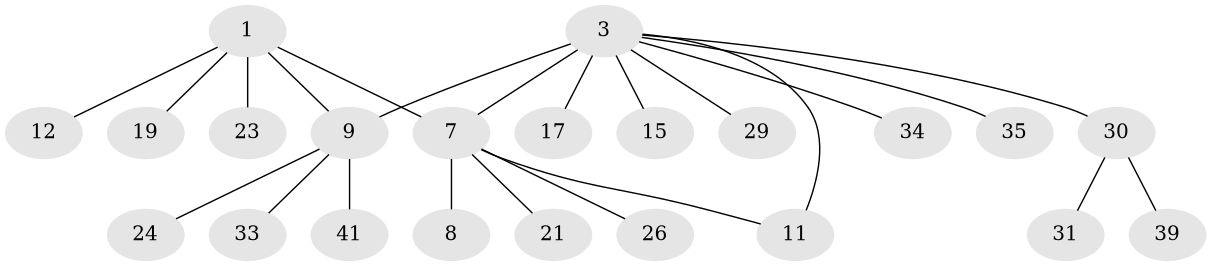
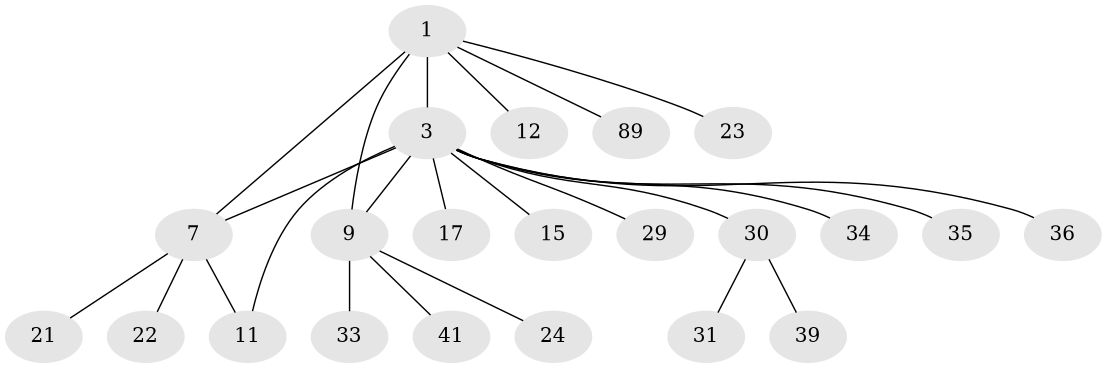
edge "1" -- "3": added
node "19": label "19" -> "89"
node "8": removed
node "26": label "26" -> "22"
node "36": added
